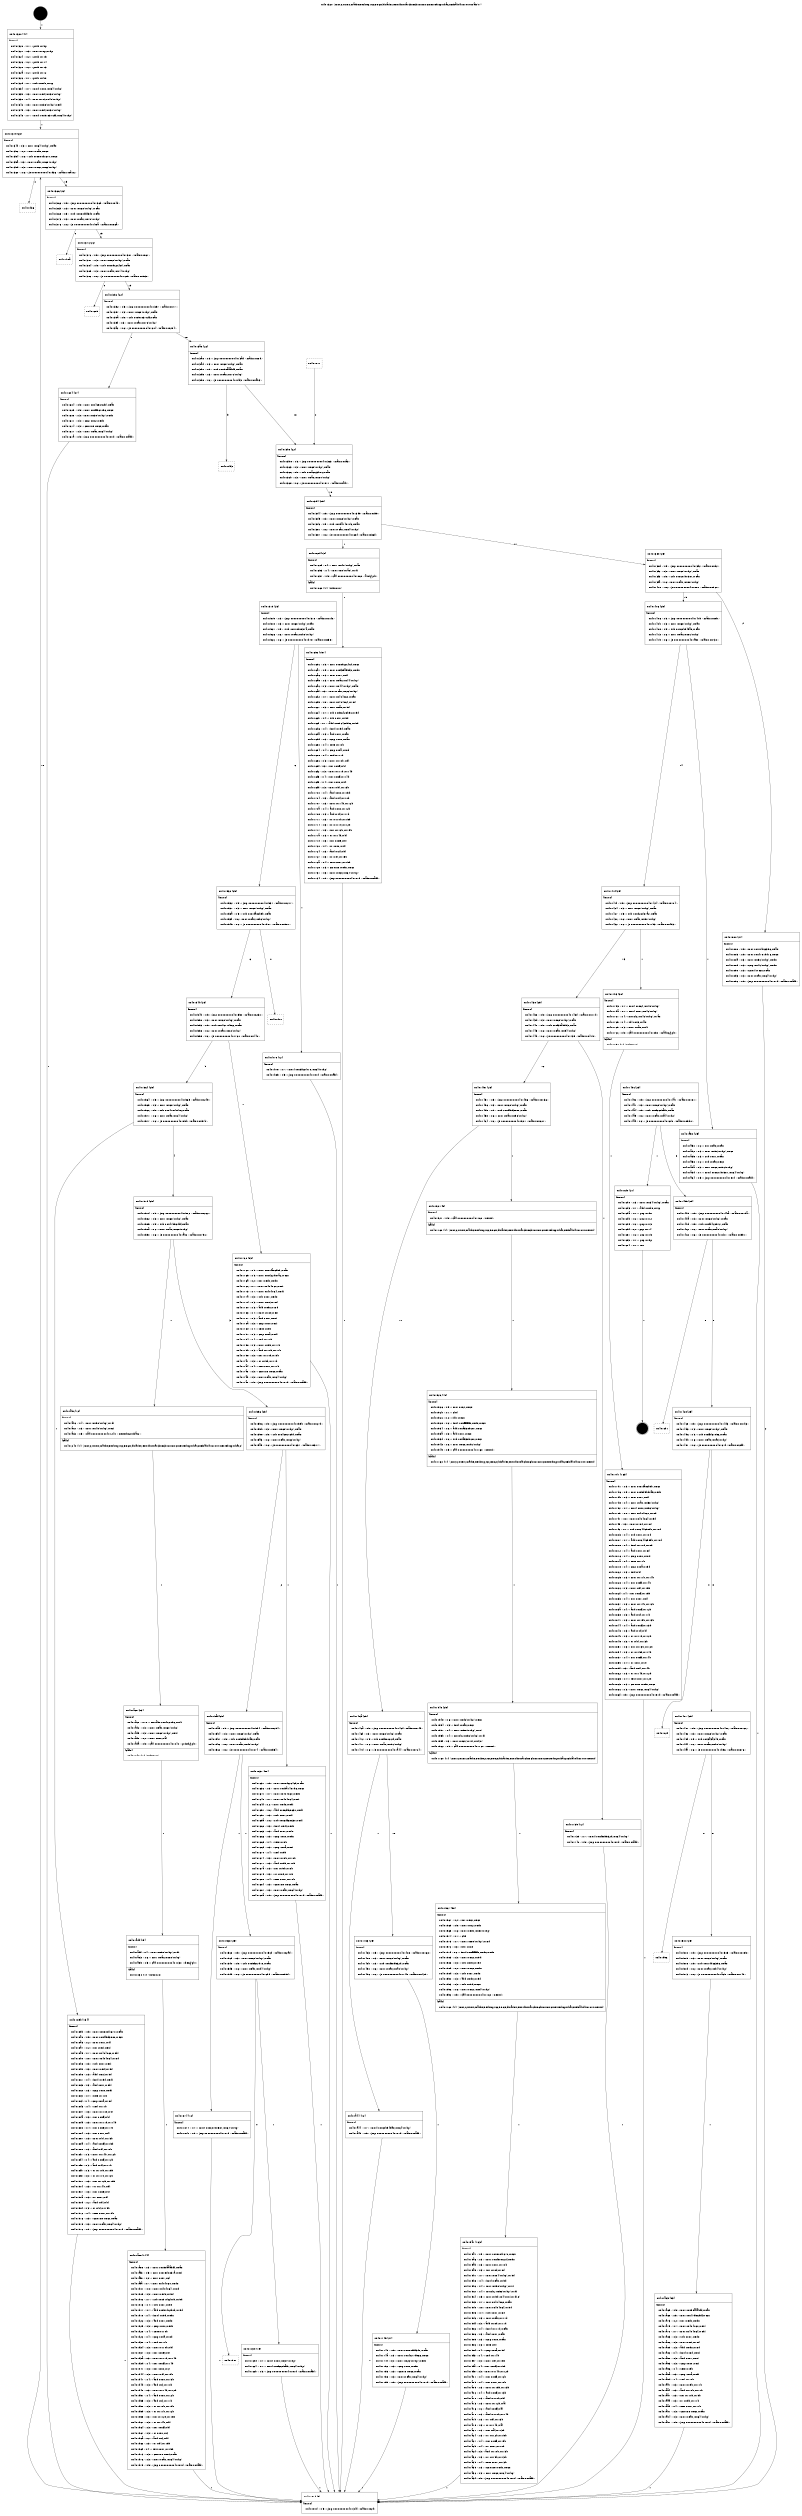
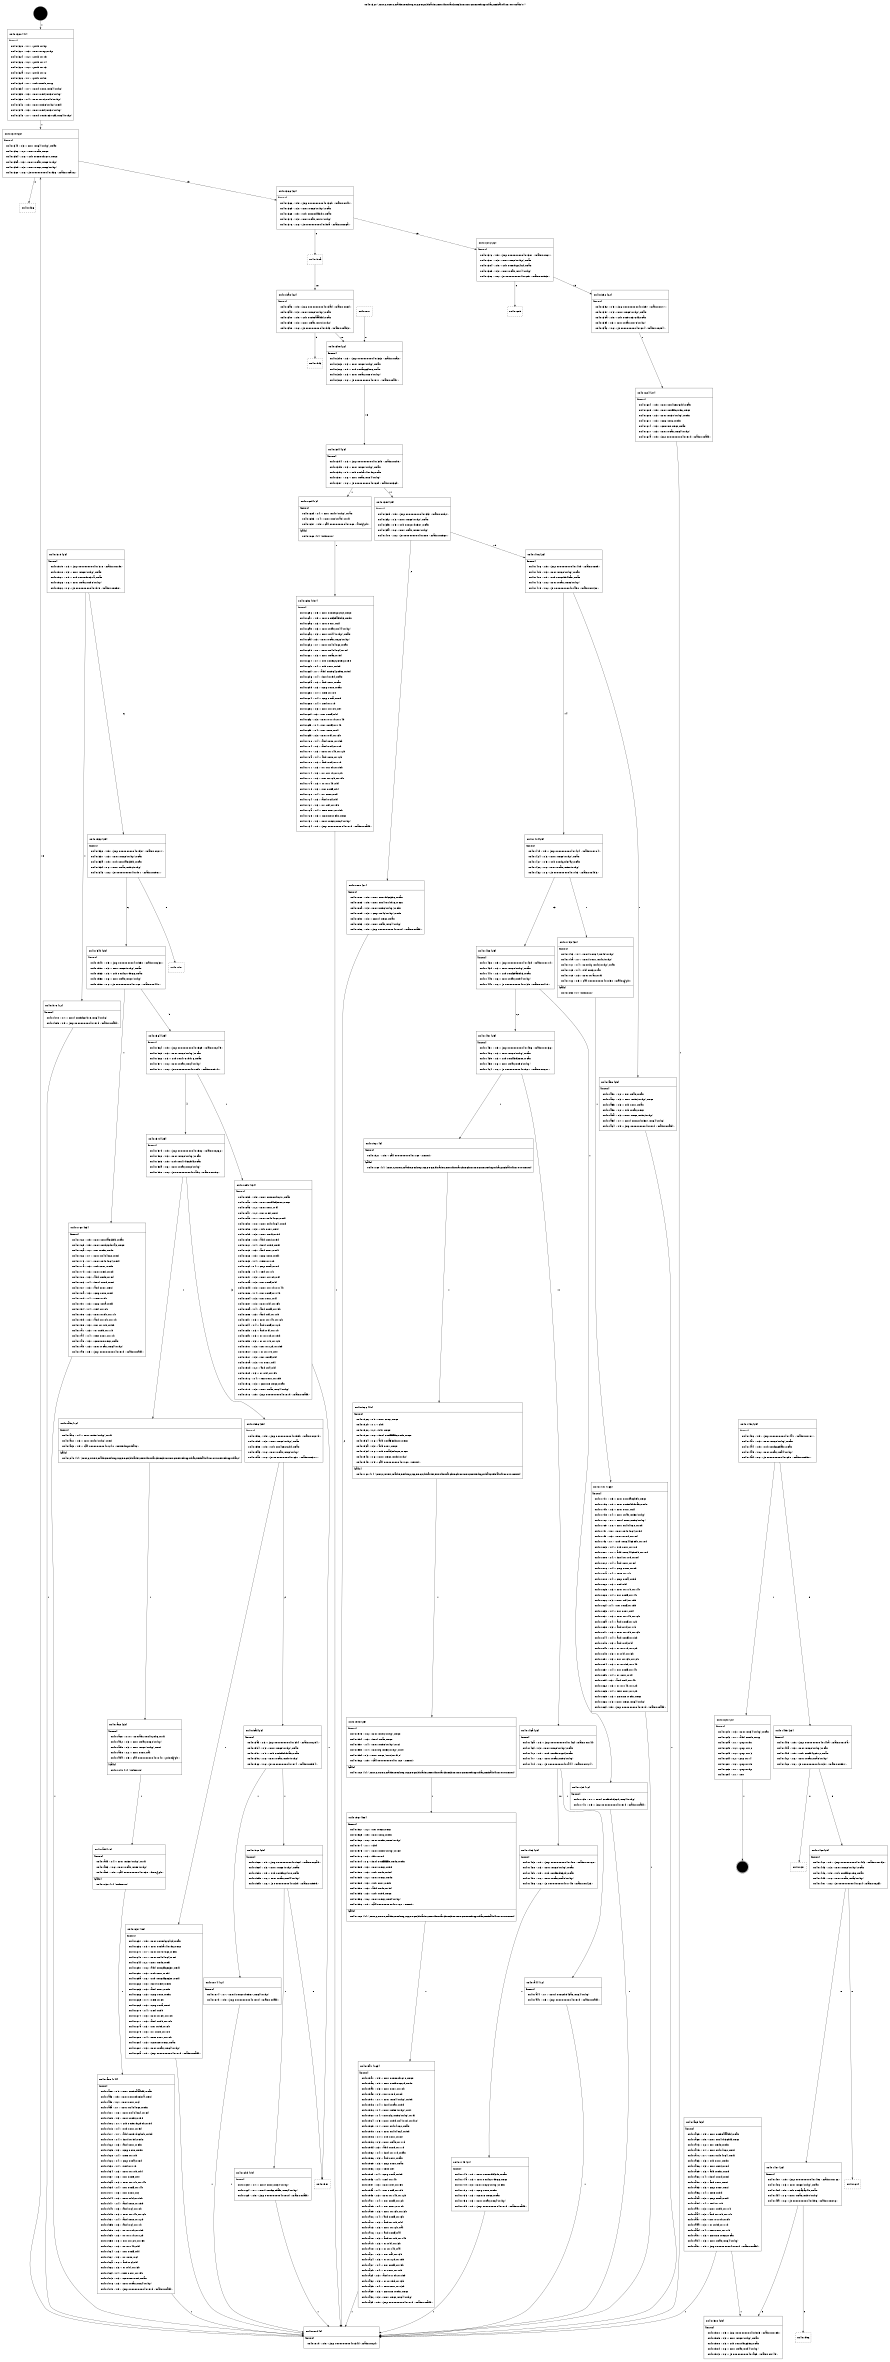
edge "0x401392 [22]" -> "0x4013a8 [22]": now "0x401b8a" -> "0x4013a8 [22]"
edge "0x401500 [25]" -> "0x401a69 [83]": reversed
edge "0x40189b [134]" -> "0x401e1d [5]": now "0x40189b [134]" -> "0x4015e1"
